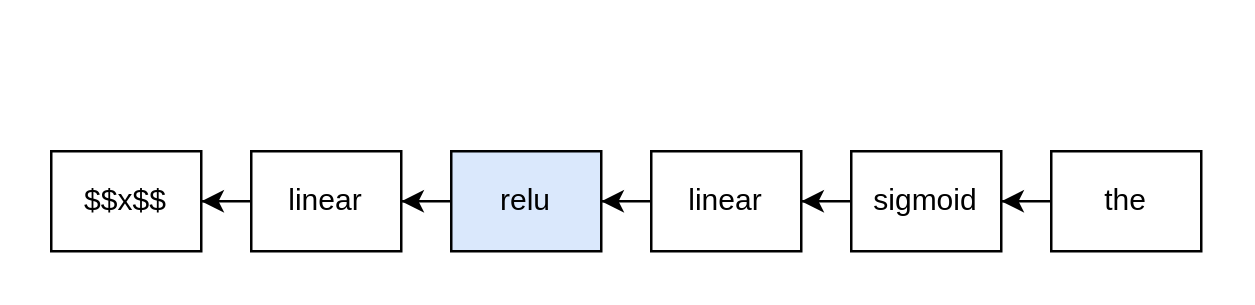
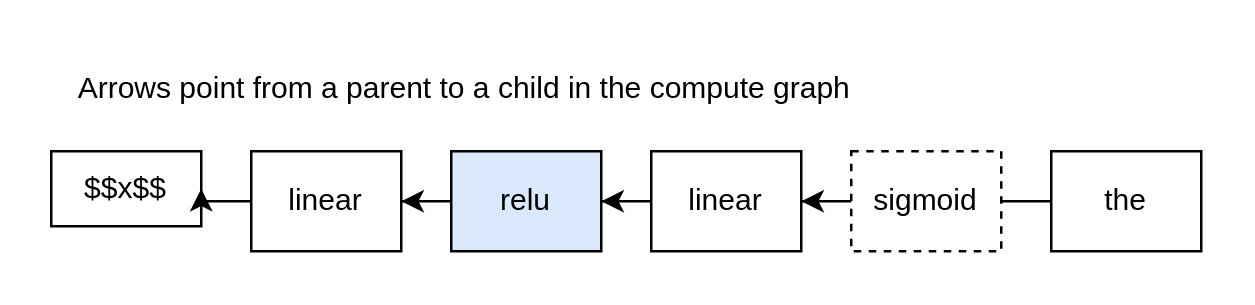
node "Arrows point from a parent to a child in the compute graph": added
node "$$x$$": size 150x100 -> 150x75
node "sigmoid": style solid -> dashed
edge "the" -> "sigmoid": arrowhead classic -> none
